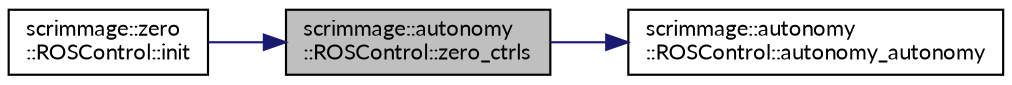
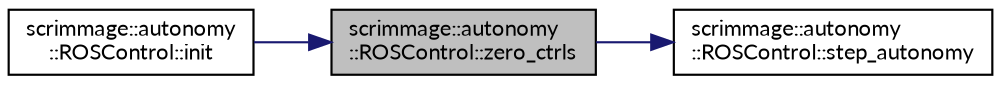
node "scrimmage::zero ::ROSControl::init": label "scrimmage::zero ::ROSControl::init" -> "scrimmage::autonomy ::ROSControl::init"
node "scrimmage::autonomy ::ROSControl::autonomy_autonomy": label "scrimmage::autonomy ::ROSControl::autonomy_autonomy" -> "scrimmage::autonomy ::ROSControl::step_autonomy"
